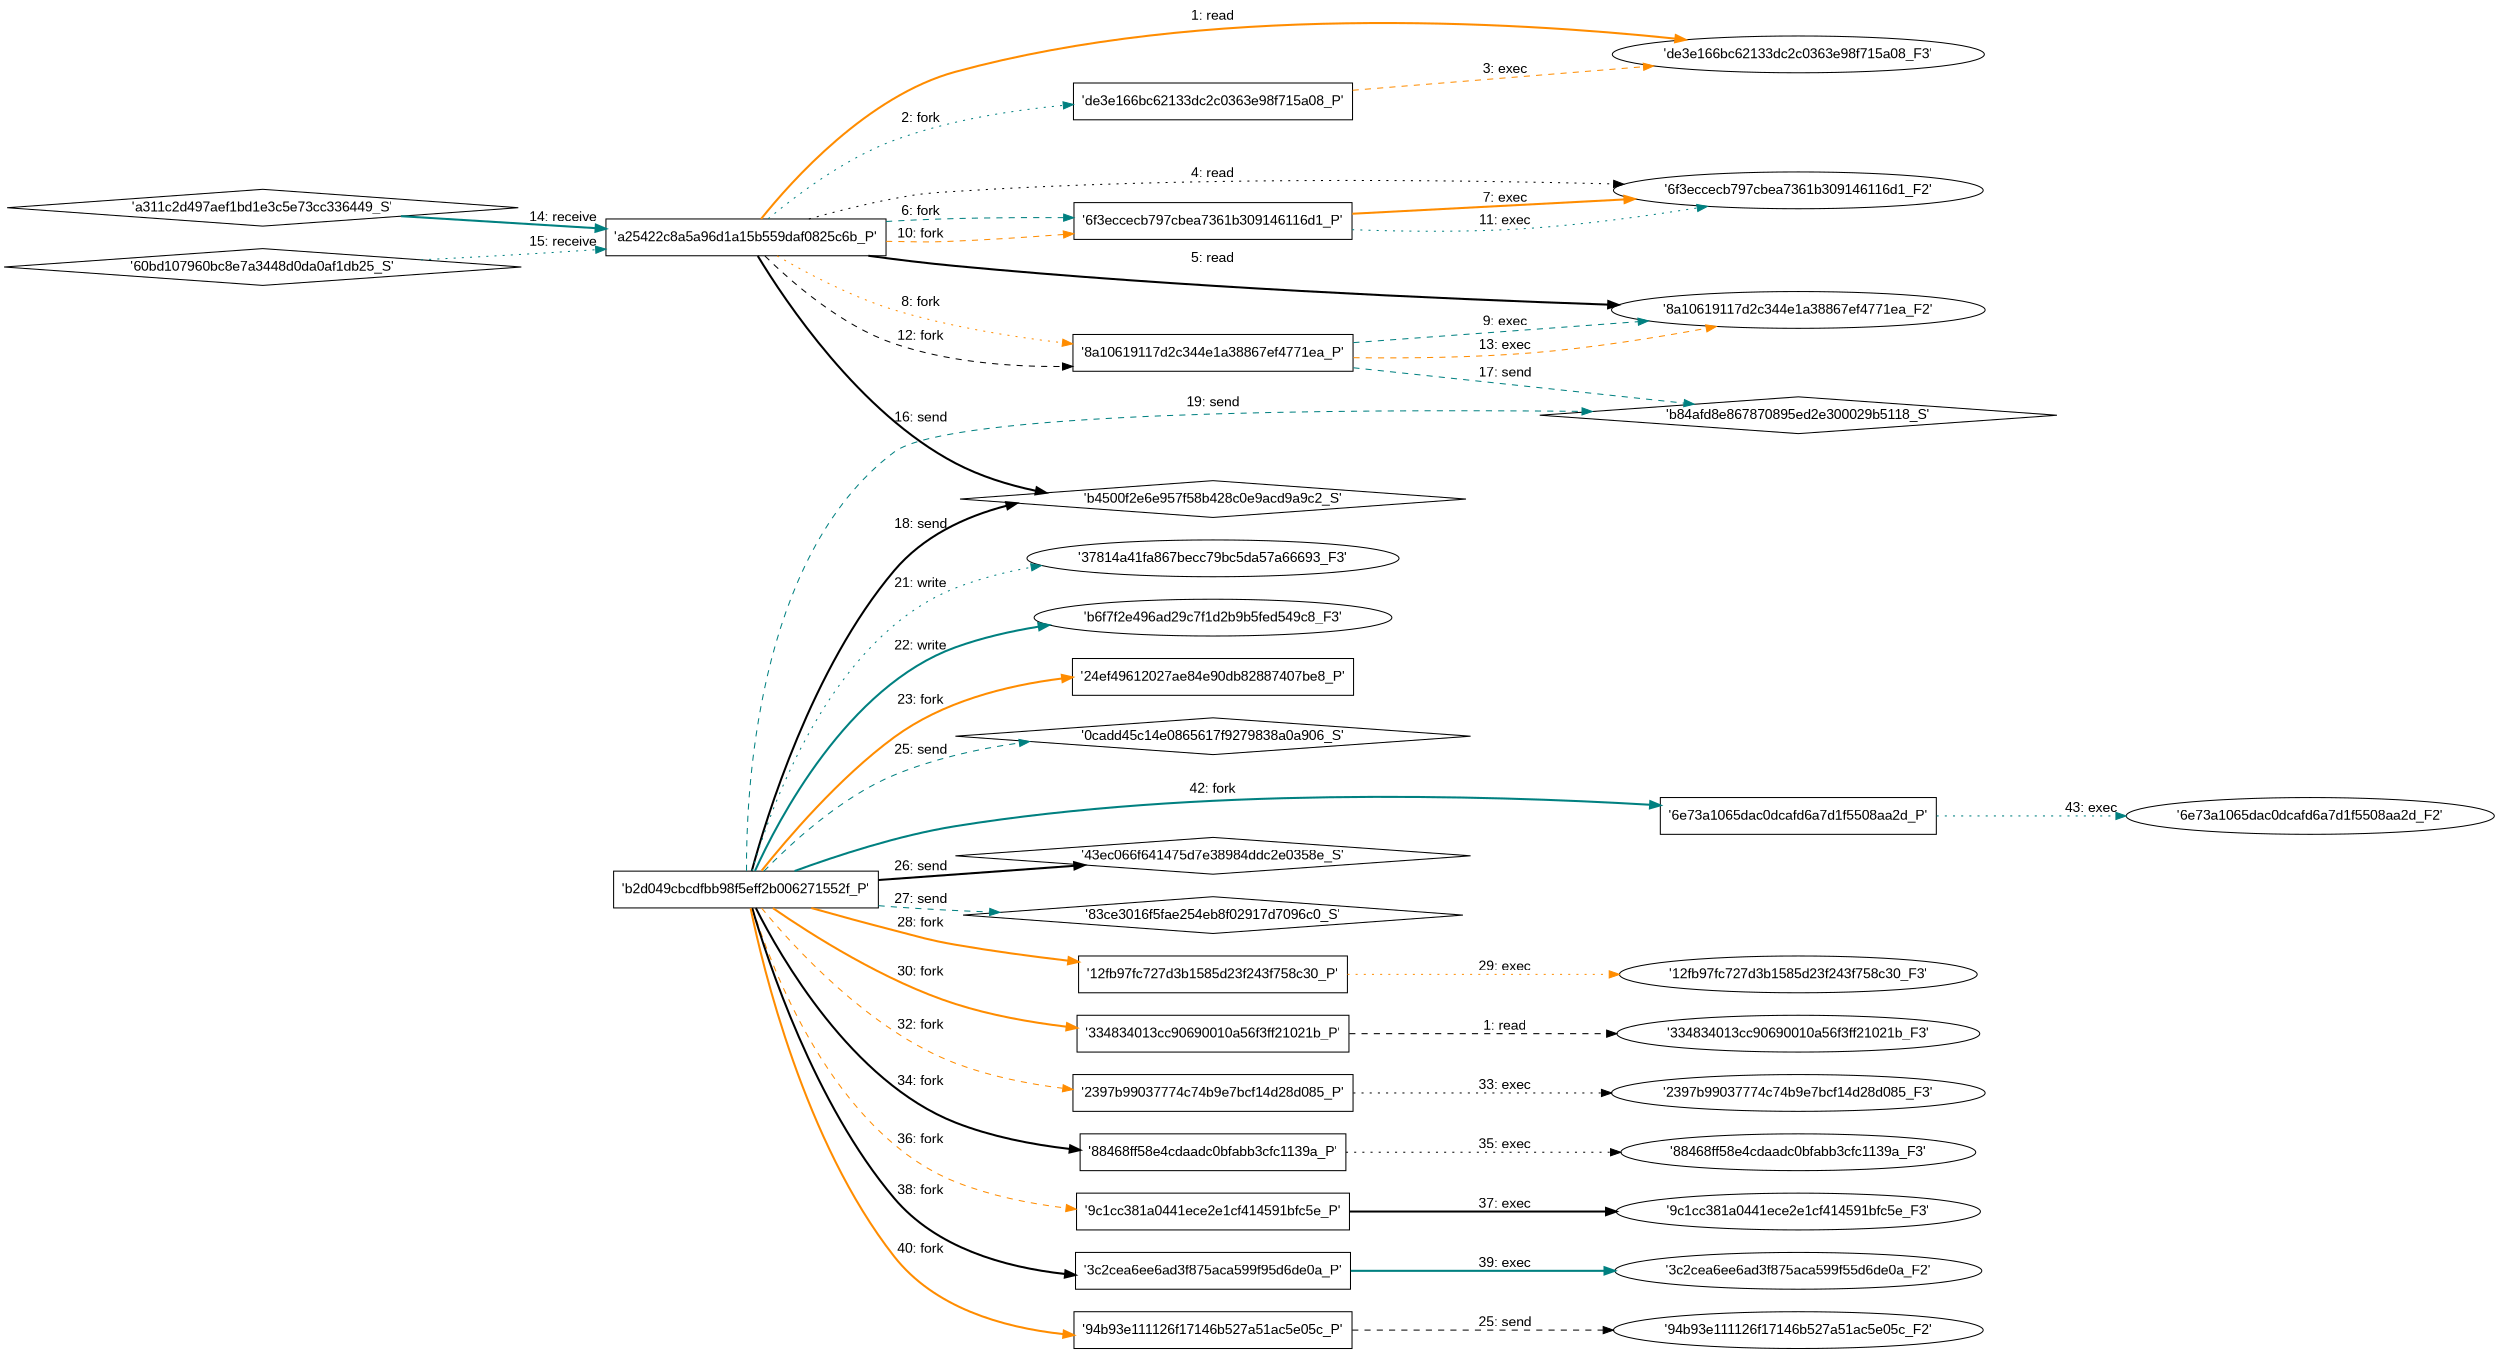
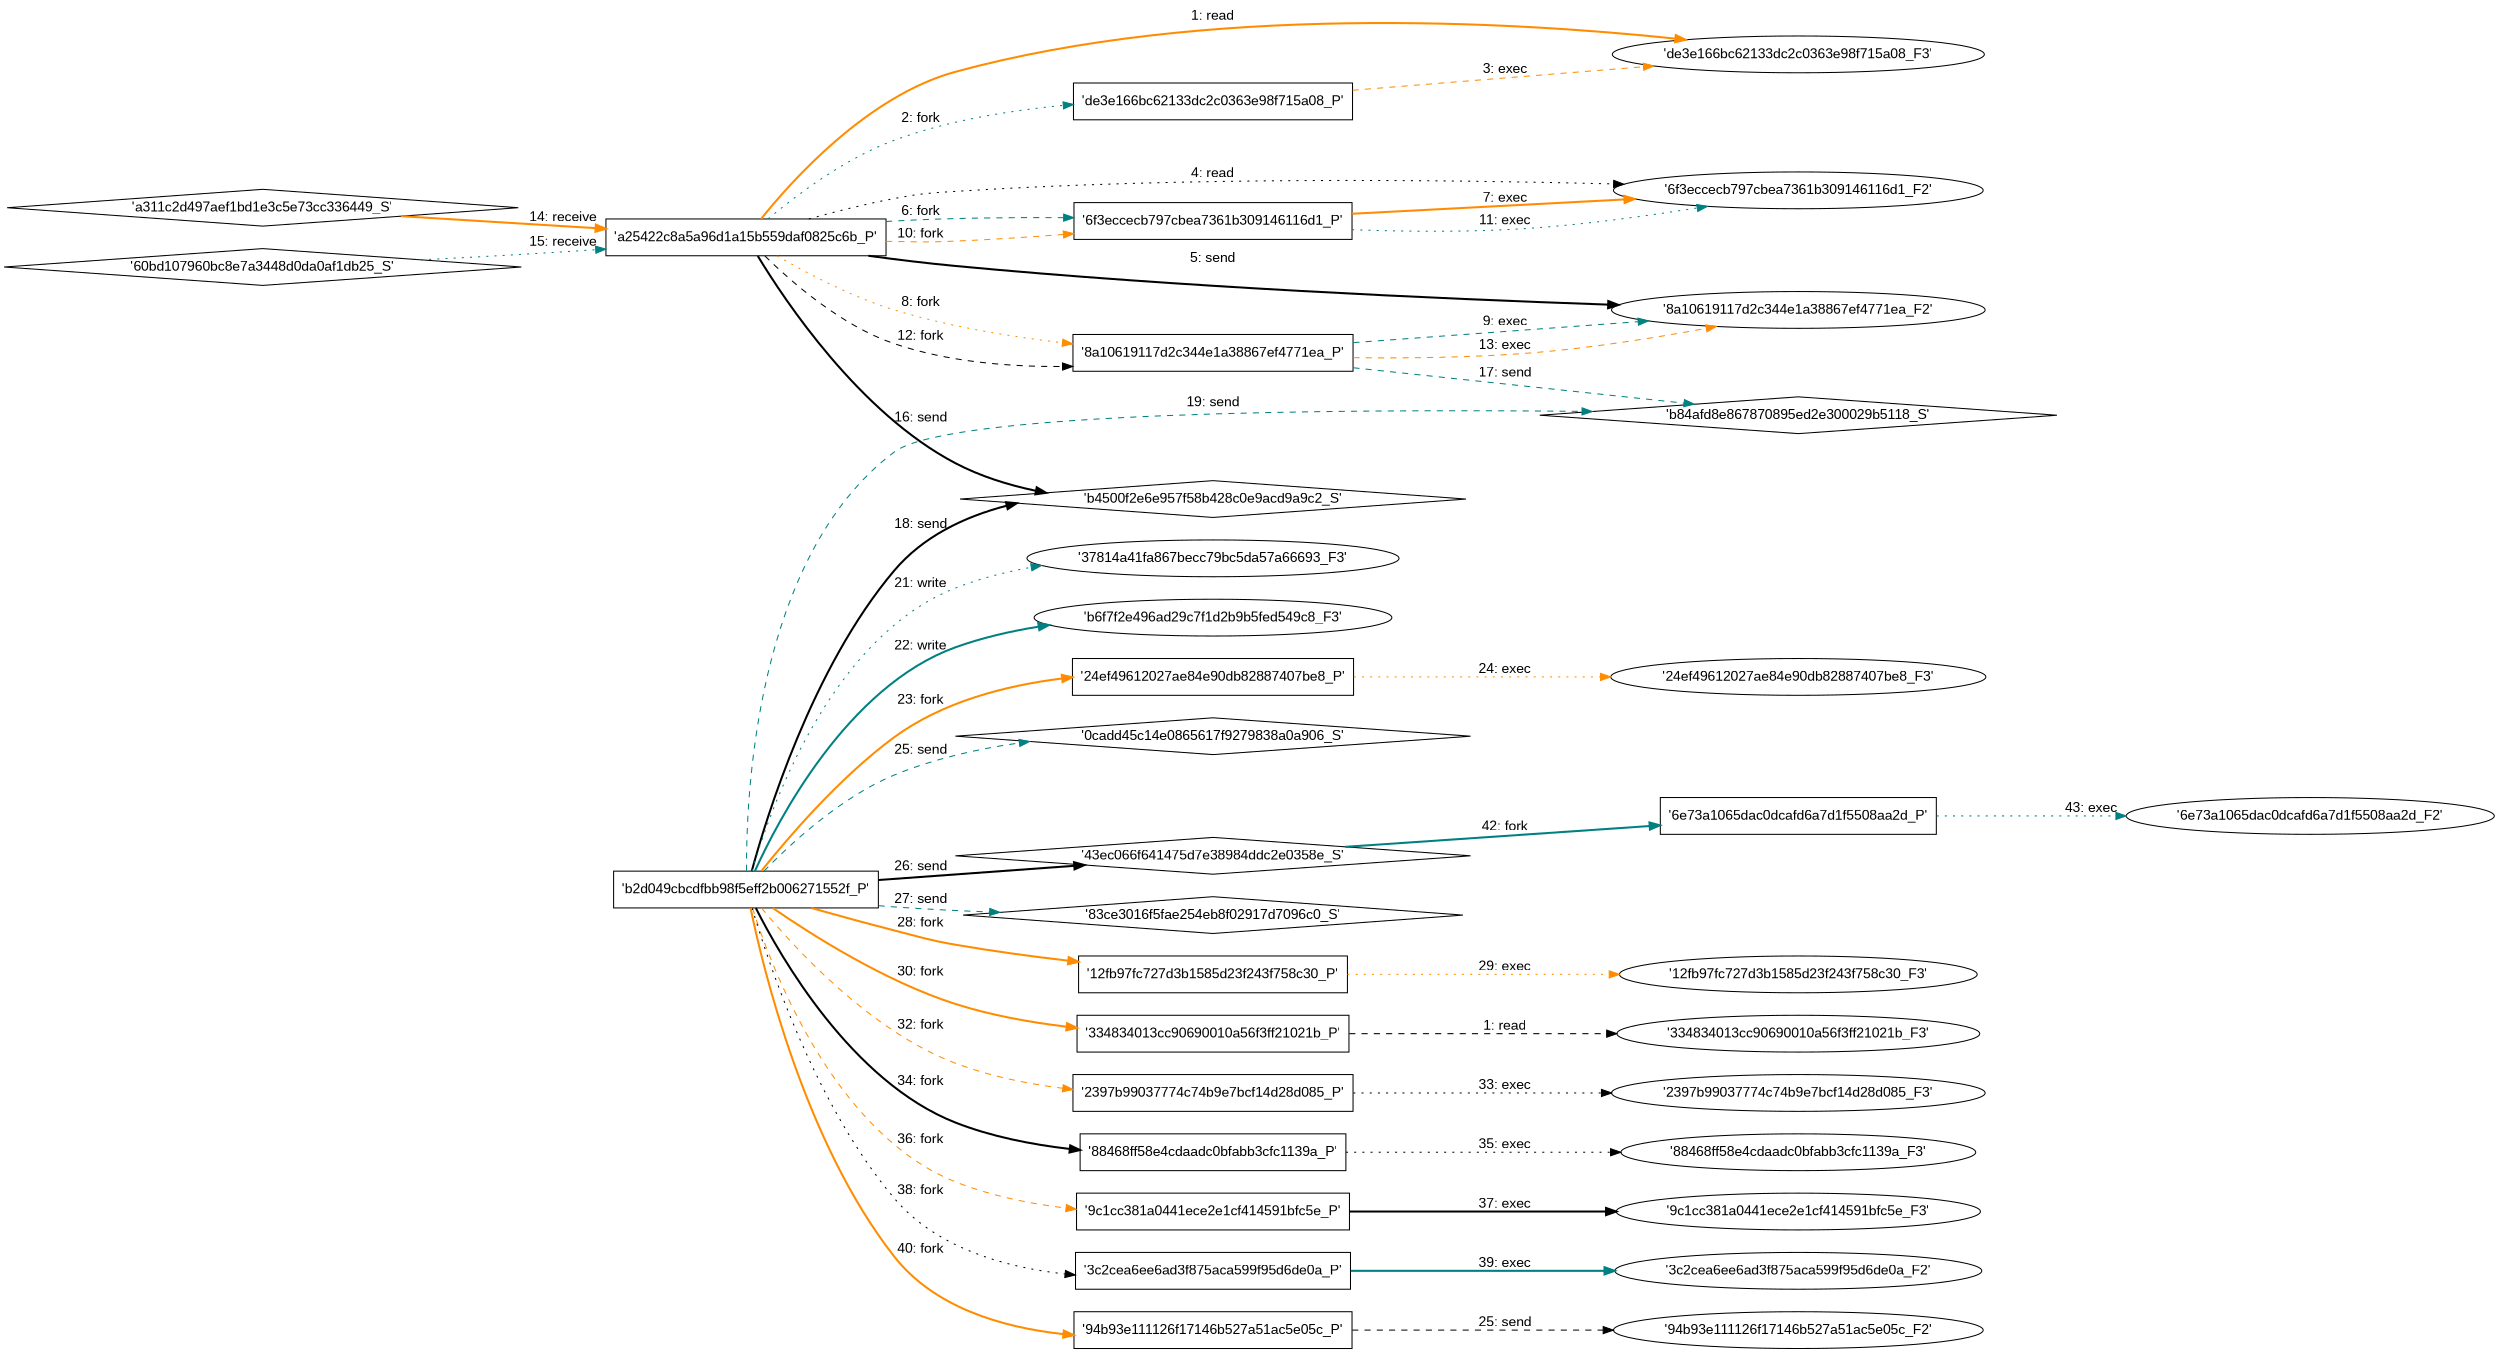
edge "'a311c2d497aef1bd1e3c5e73cc336449_S'" -> "'a25422c8a5a96d1a15b559daf0825c6b_P'": color teal -> darkorange
edge "'a25422c8a5a96d1a15b559daf0825c6b_P'" -> "'8a10619117d2c344e1a38867ef4771ea_F2'": label "5: read" -> "5: send"
node "'24ef49612027ae84e90db82887407be8_F3'": added
edge "'b2d049cbcdfbb98f5eff2b006271552f_P'" -> "'6e73a1065dac0dcafd6a7d1f5508aa2d_P'": now "'43ec066f641475d7e38984ddc2e0358e_S'" -> "'6e73a1065dac0dcafd6a7d1f5508aa2d_P'"
edge "'b2d049cbcdfbb98f5eff2b006271552f_P'" -> "'3c2cea6ee6ad3f875aca599f95d6de0a_P'": style bold -> dotted
node "'3c2cea6ee6ad3f875aca599f55d6de0a_F2'": label "'3c2cea6ee6ad3f875aca599f55d6de0a_F2'" -> "'3c2cea6ee6ad3f875aca599f95d6de0a_F2'"
